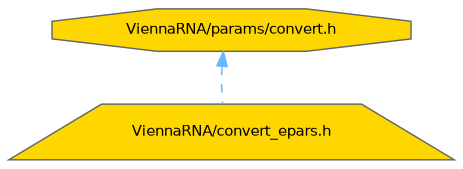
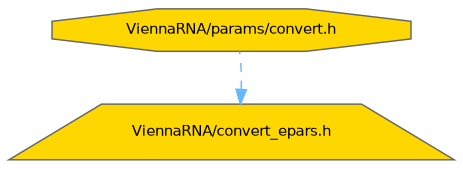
edge "ViennaRNA/convert_epars.h" -> "ViennaRNA/params/convert.h": reversed
